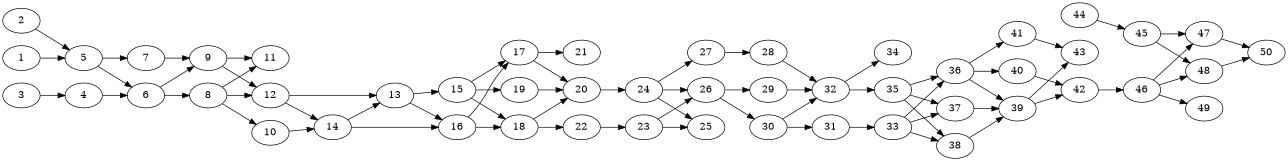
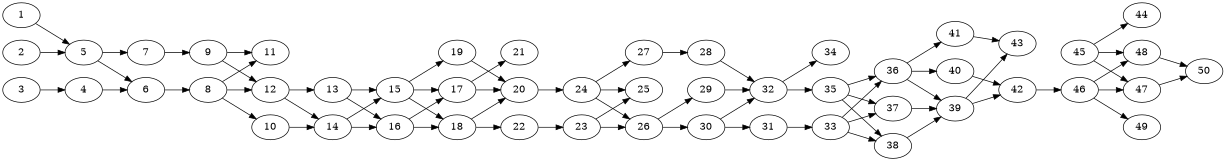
edge "44" -> "45": reversed
edge "6" -> "9": removed
edge "14" -> "13": now "14" -> "15"
